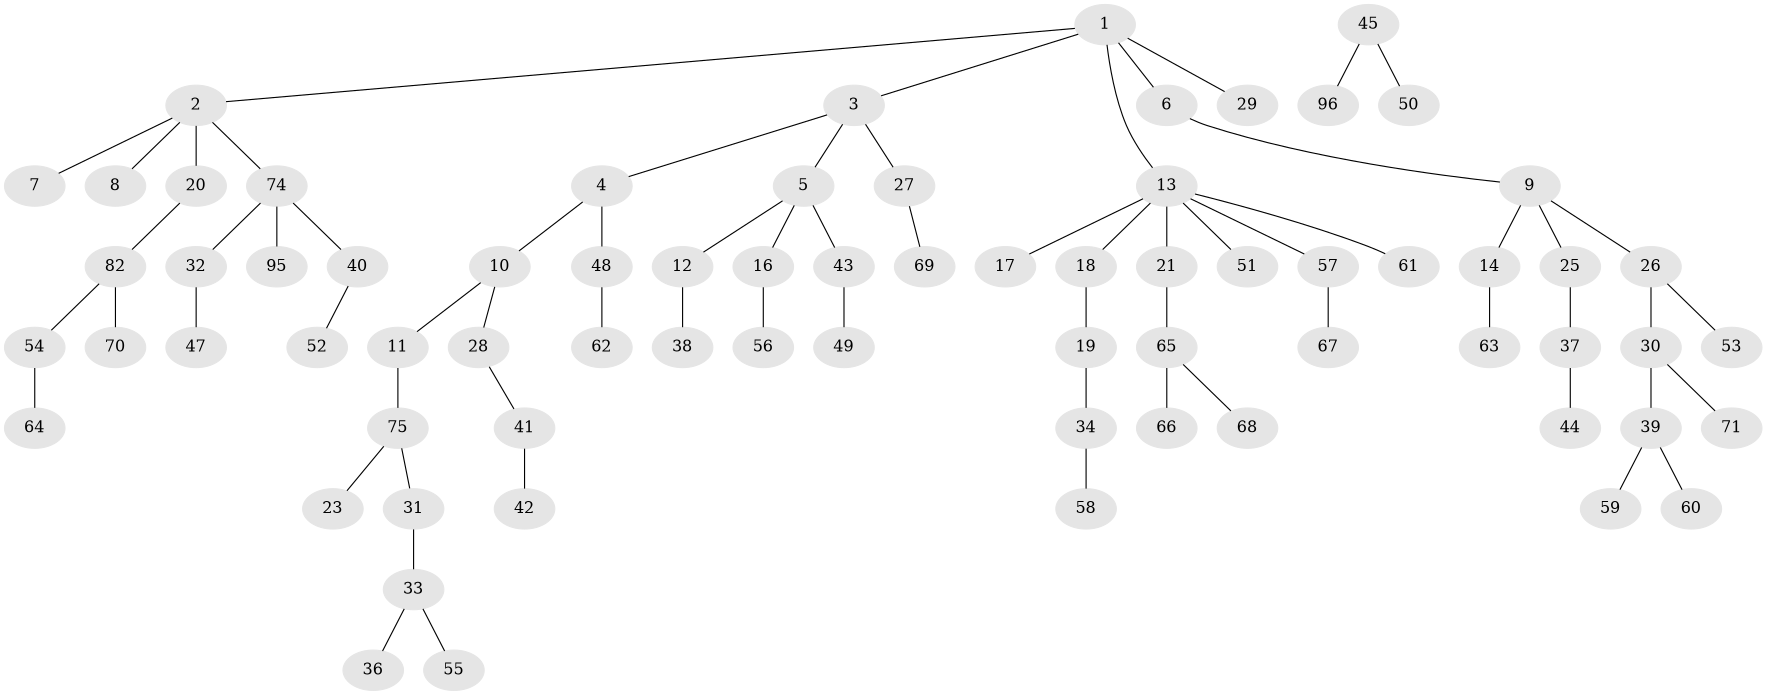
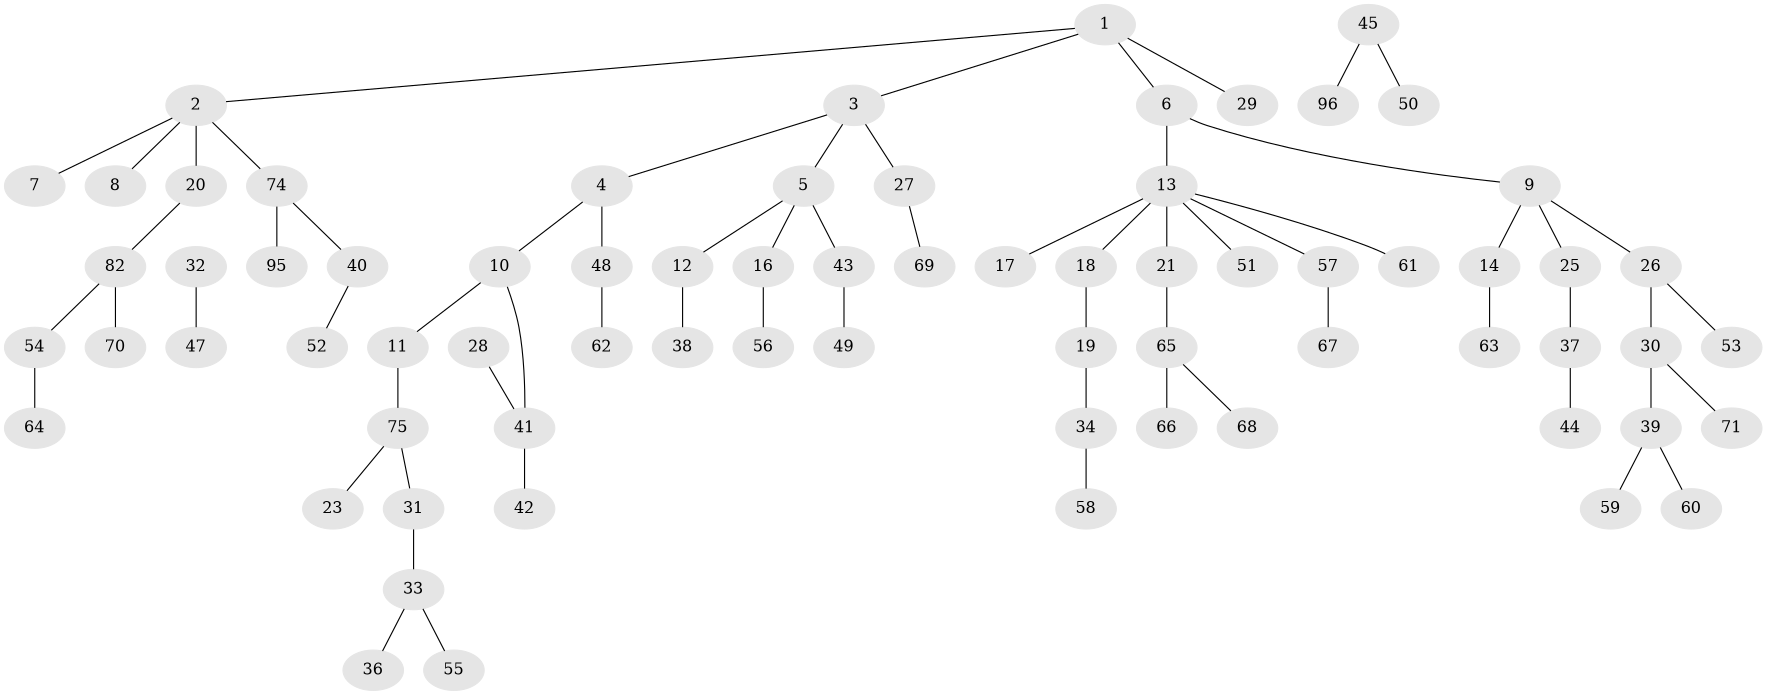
edge "1" -- "13": now "6" -- "13"
edge "74" -- "32": removed
edge "10" -- "28": now "10" -- "41"
